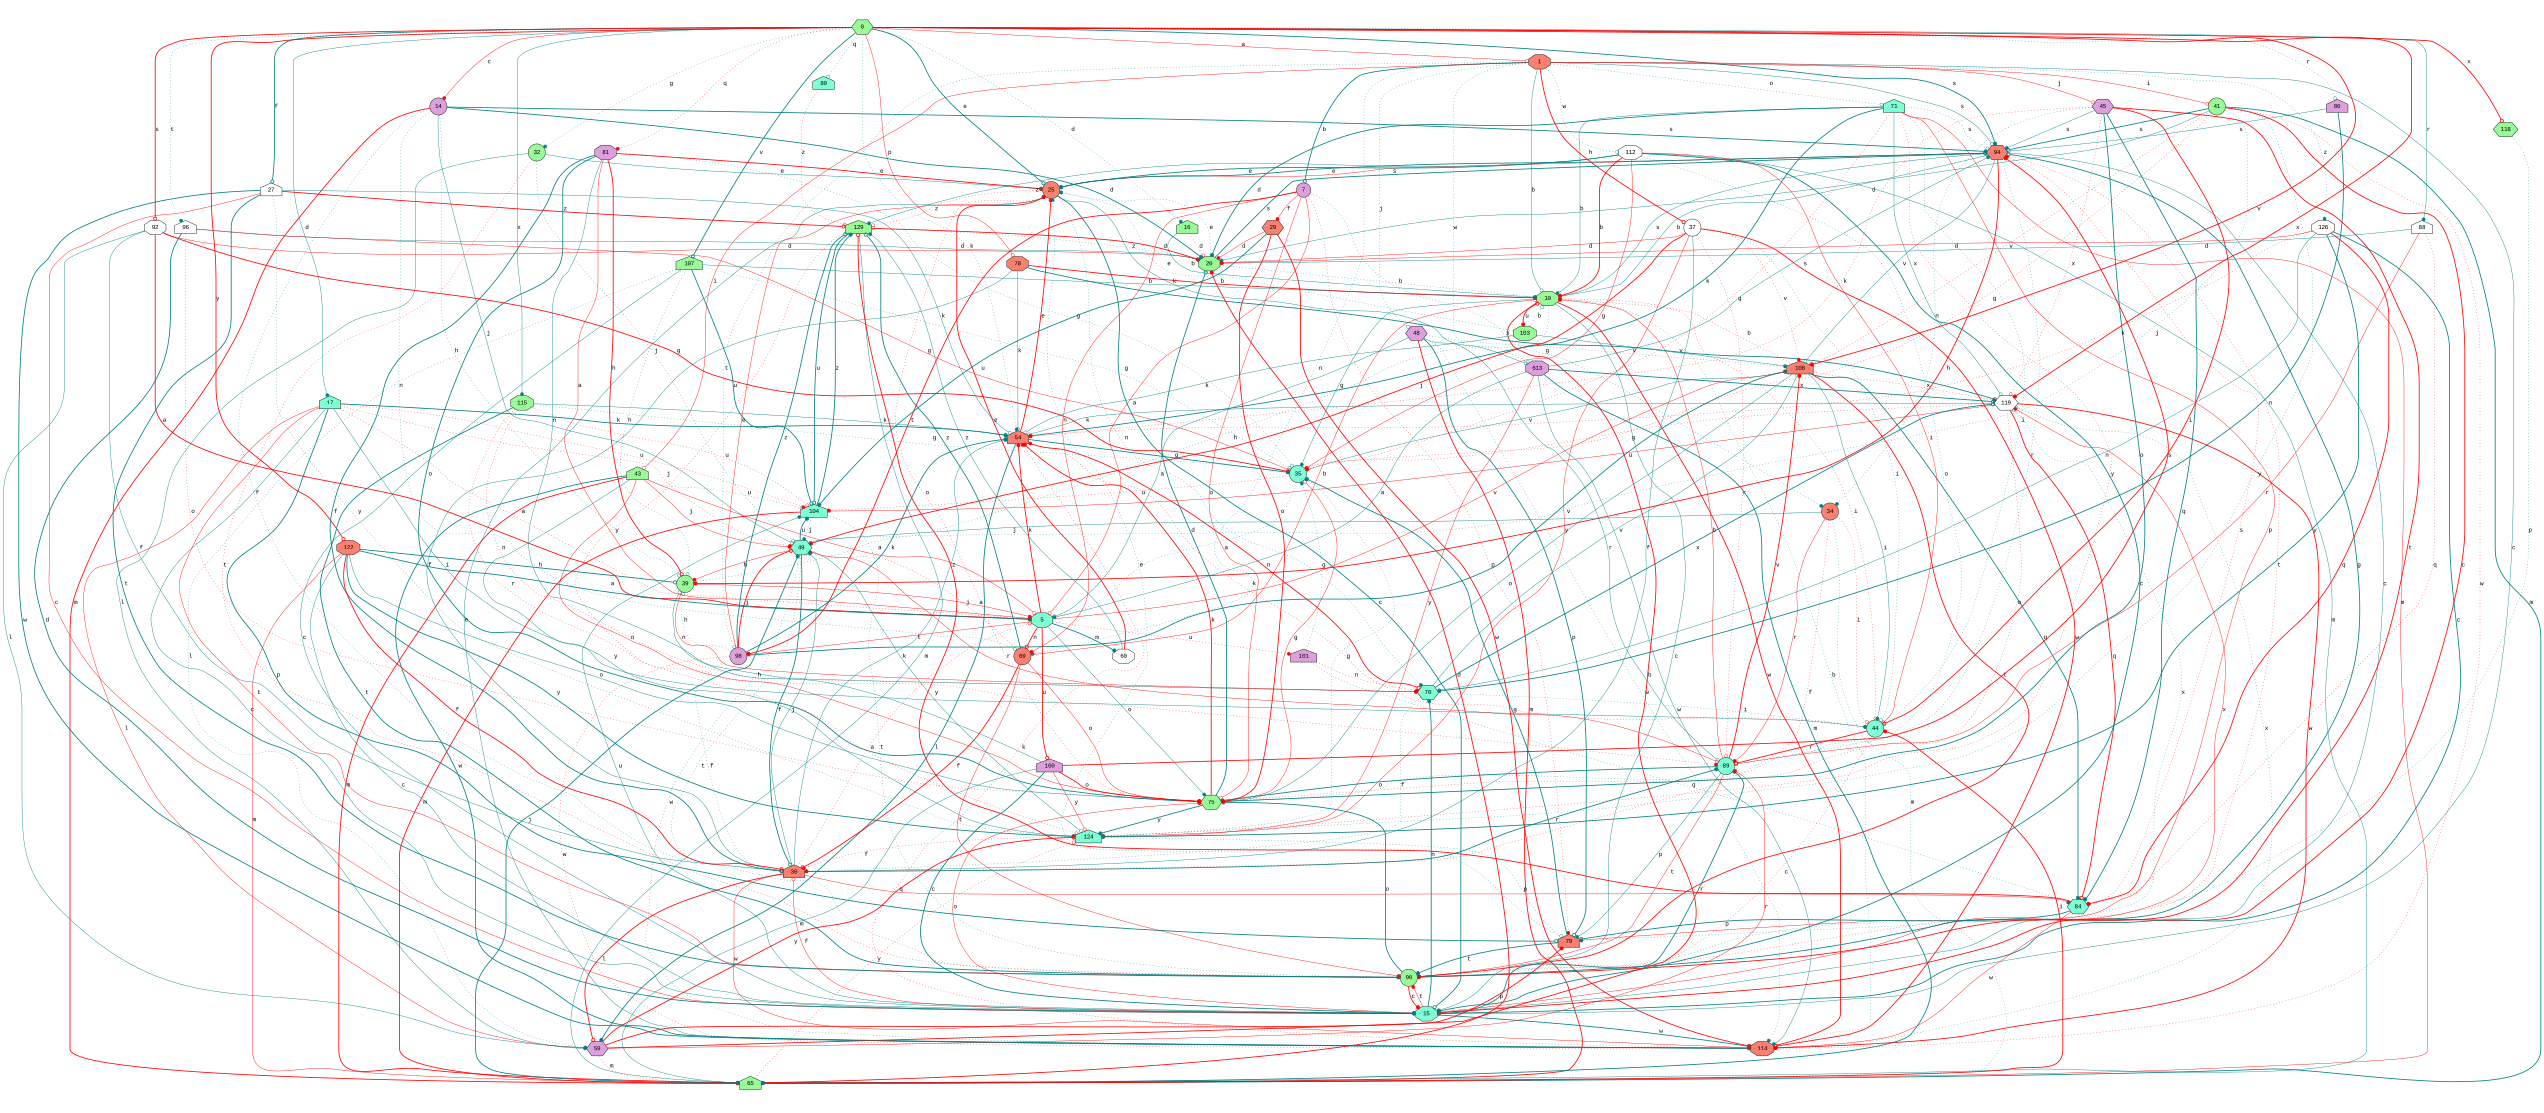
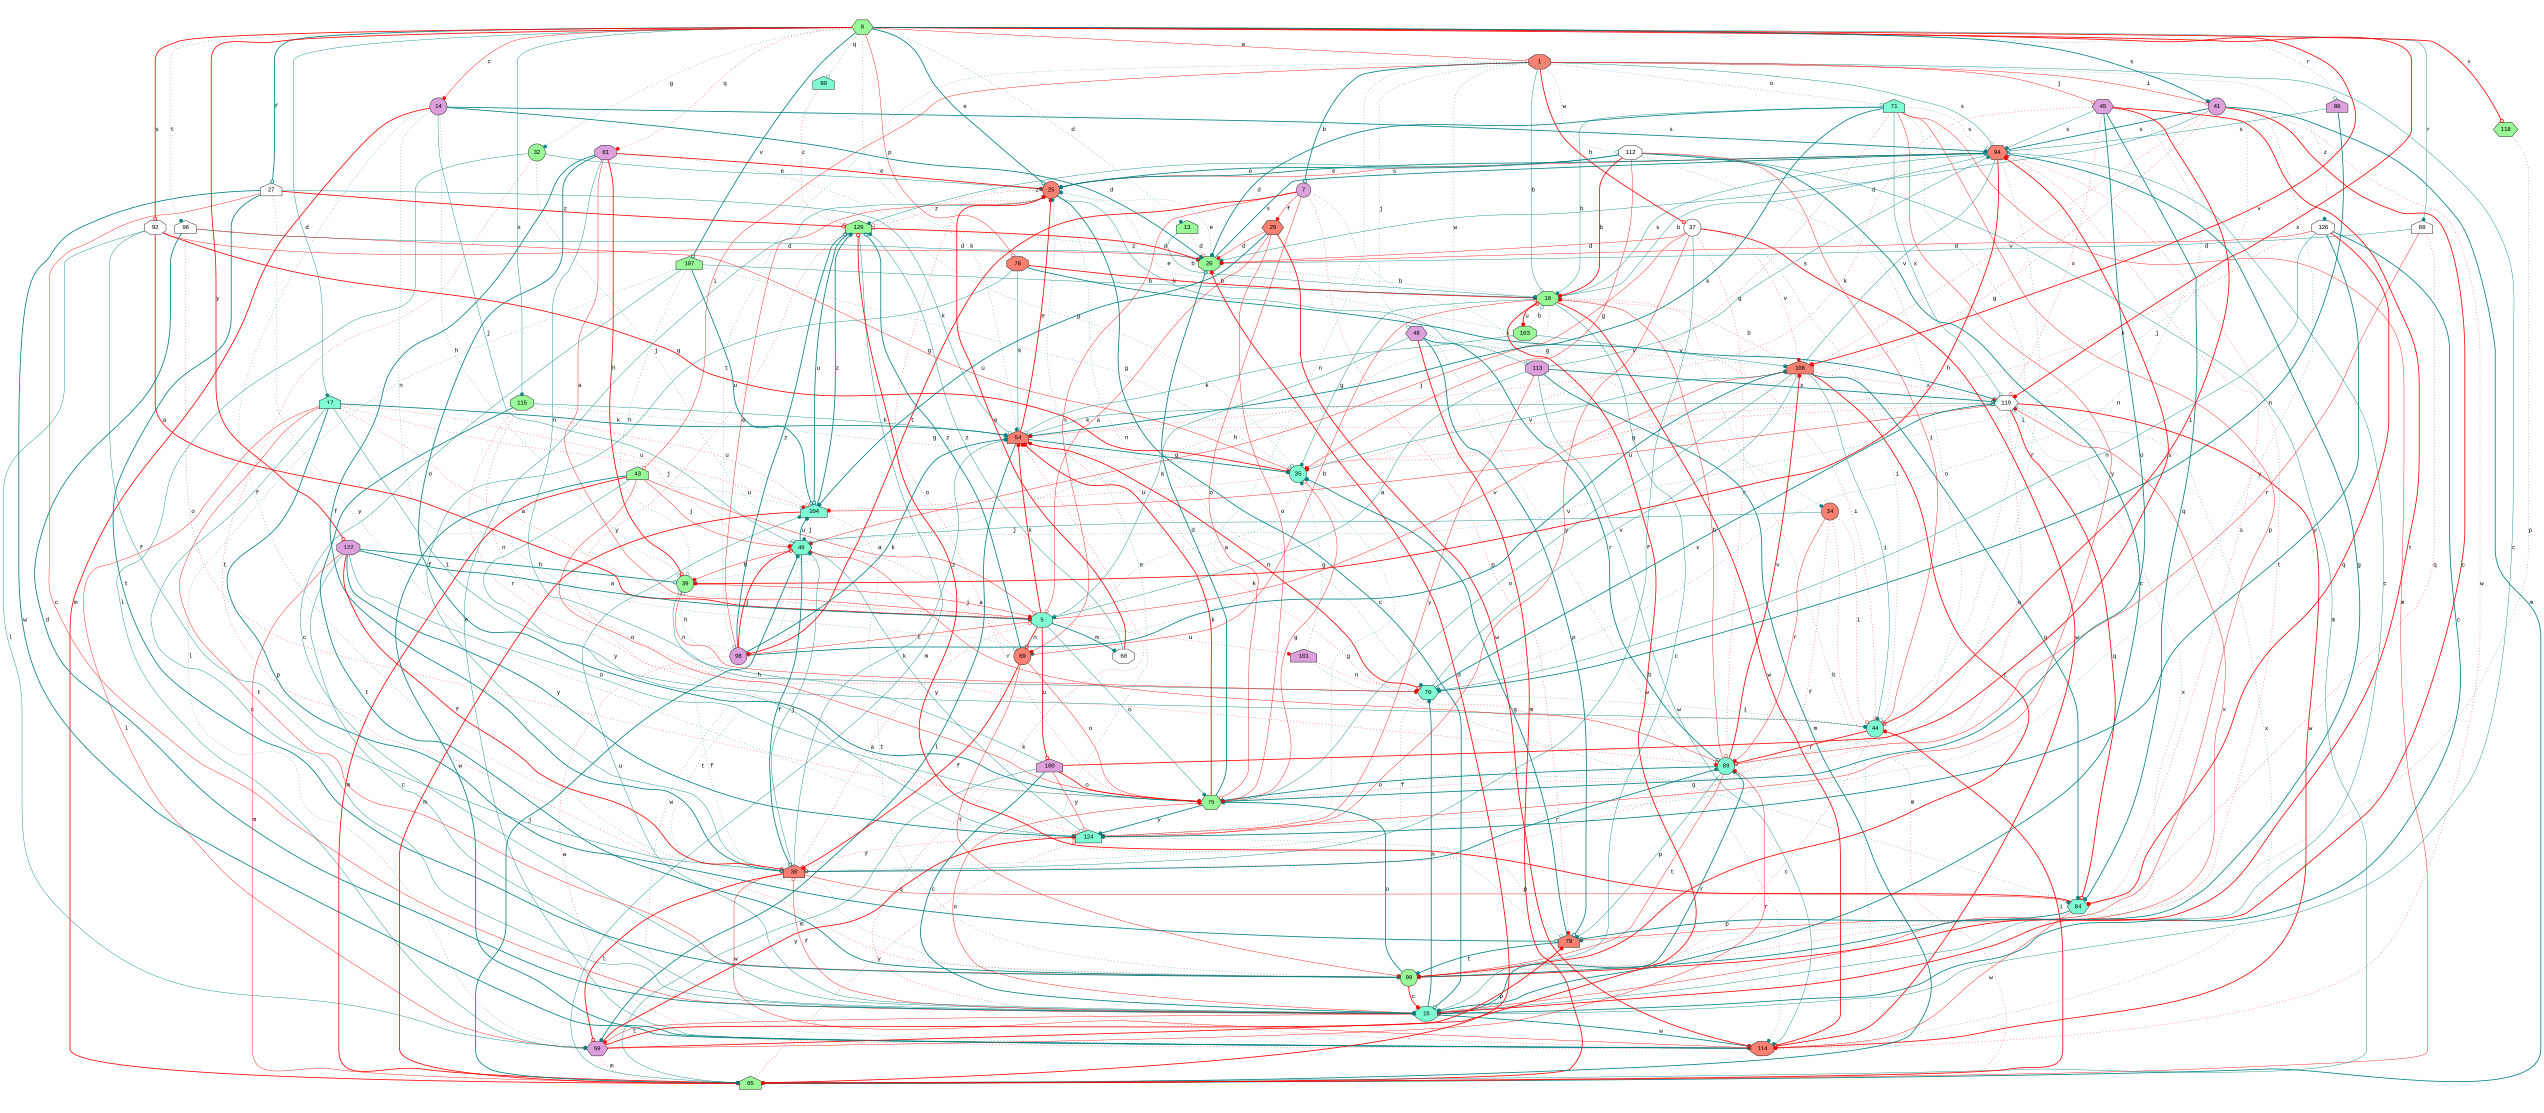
edge "0" -> "94": now "0" -> "41"
node "41": fillcolor palegreen -> plum
node "16": label "16" -> "13"
edge "45" -> "34": now "45" -> "70"
node "613": label "613" -> "113"
edge "7" -> "5": now "29" -> "5"
edge "37" -> "49": style bold -> solid
edge "29" -> "75": style bold -> solid
edge "48" -> "89": style solid -> bold
node "122": fillcolor salmon -> plum
edge "71" -> "124": style dotted -> solid
edge "34" -> "30": arrowhead dot -> odot
edge "15" -> "99": now "15" -> "59"
edge "34" -> "65": color teal -> red
